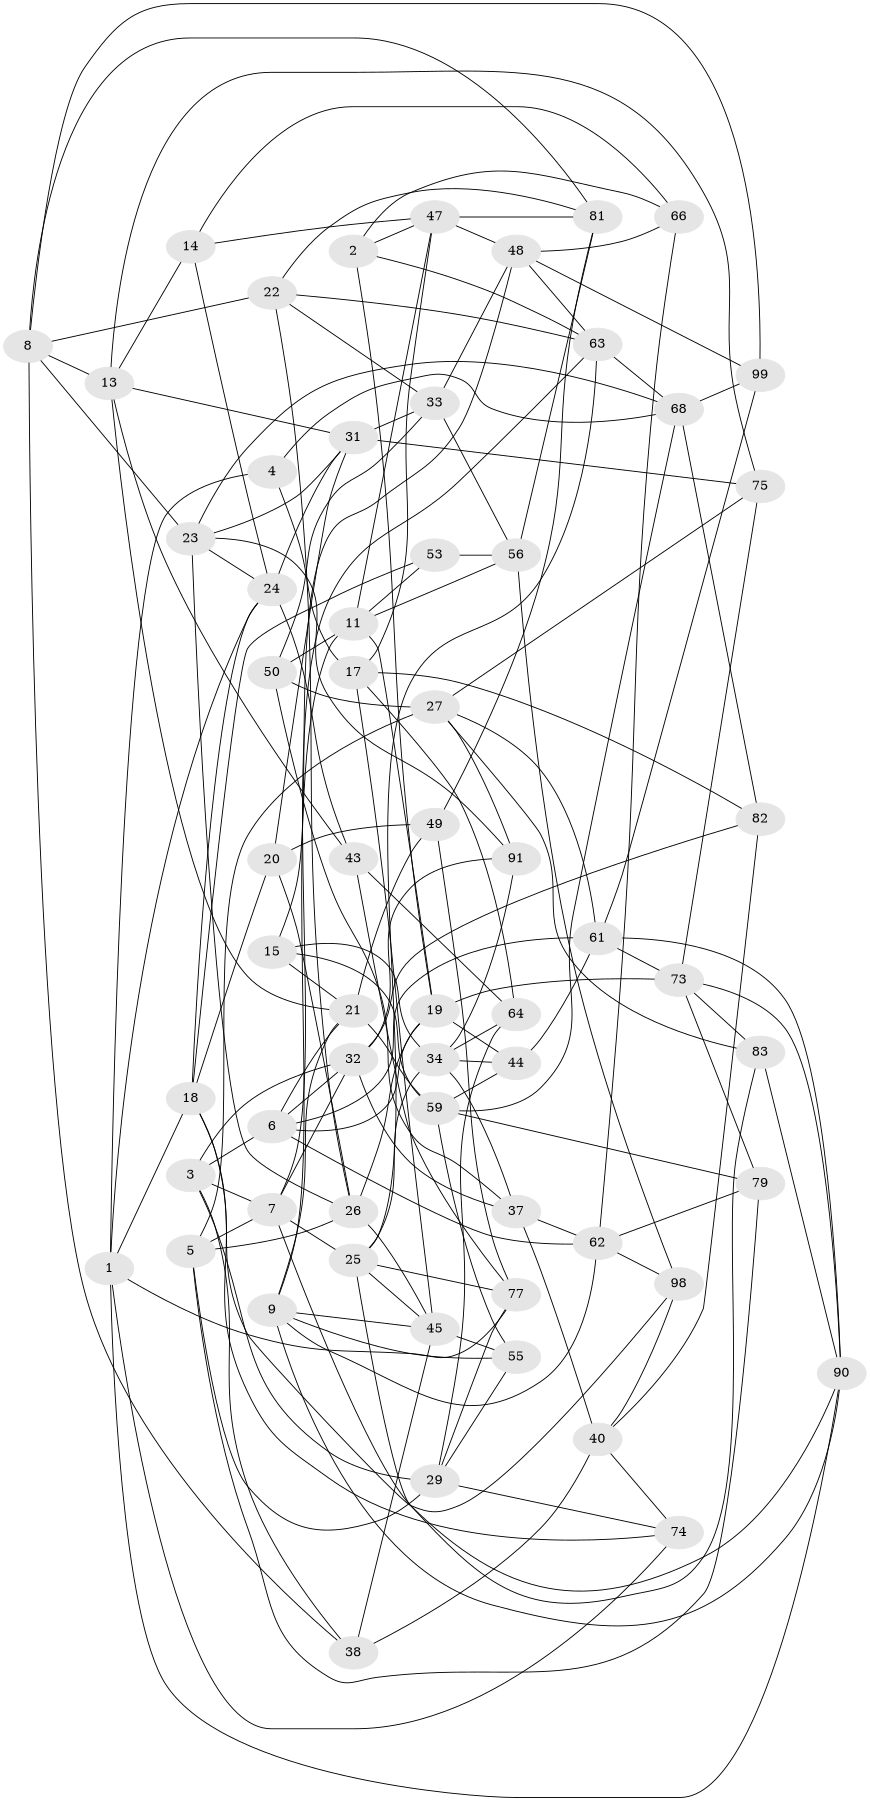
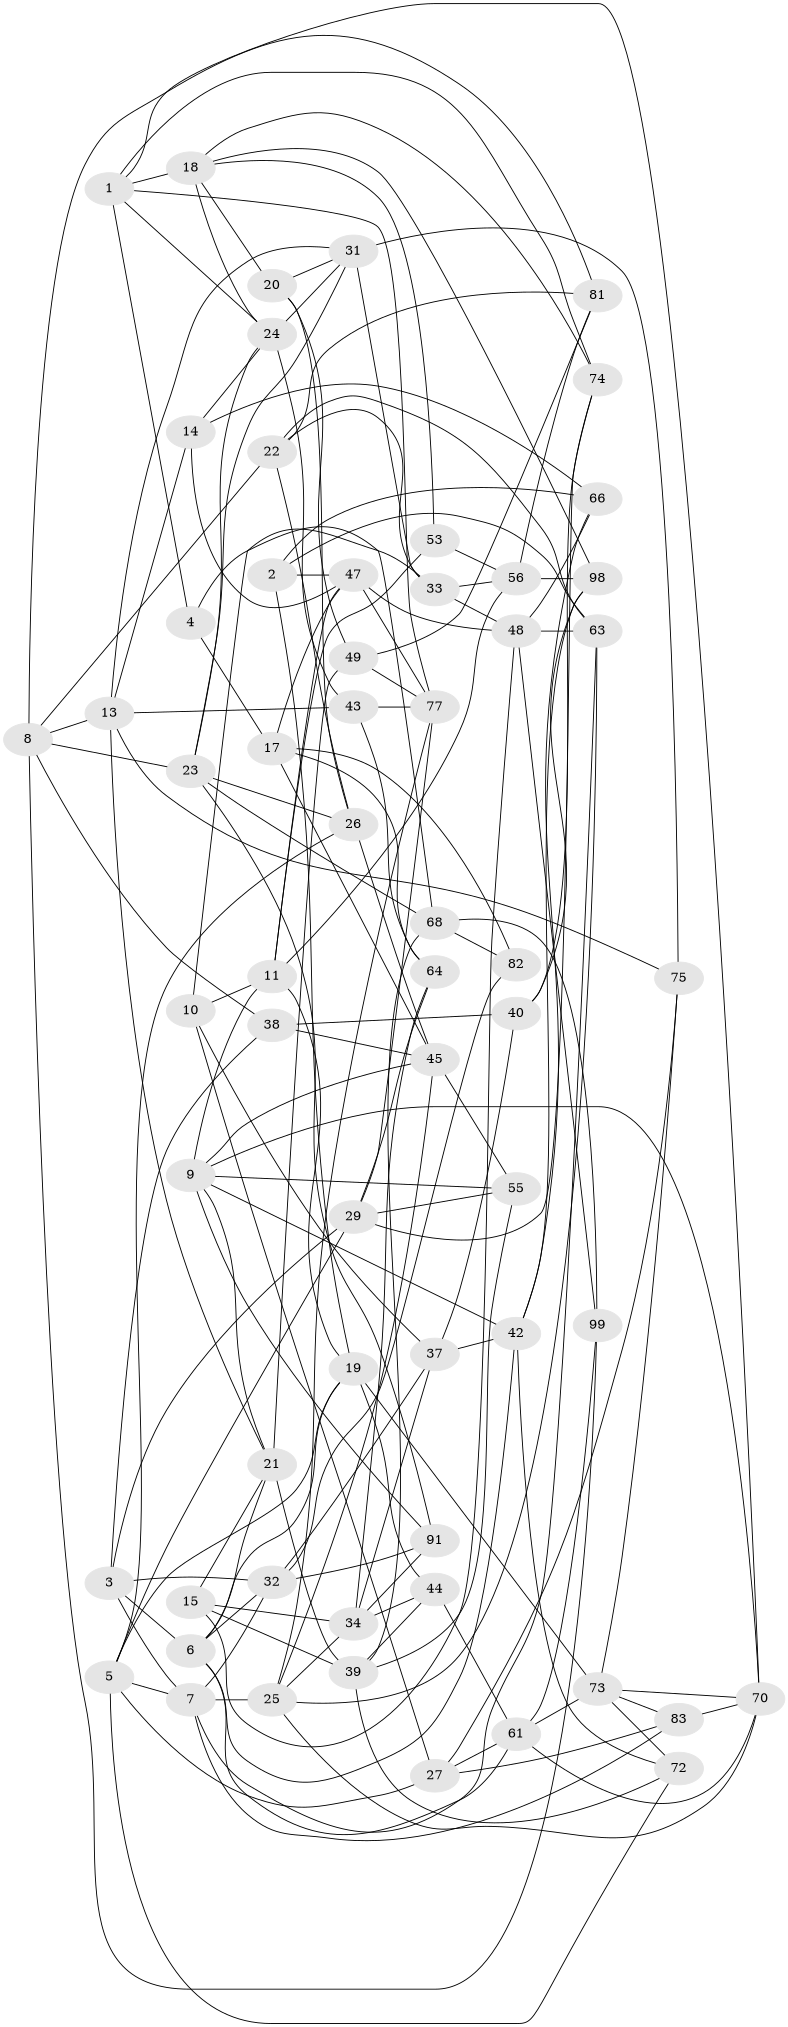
edge "47" -- "81": now "47" -- "77"
edge "63" -- "68": removed
node "50": label "50" -> "10"
edge "27" -- "91": now "9" -- "91"
node "59": label "59" -> "39"
edge "19" -- "26": now "19" -- "5"
edge "82" -- "40": removed
node "79": label "79" -> "72"
node "62": label "62" -> "42"
node "90": label "90" -> "70"
